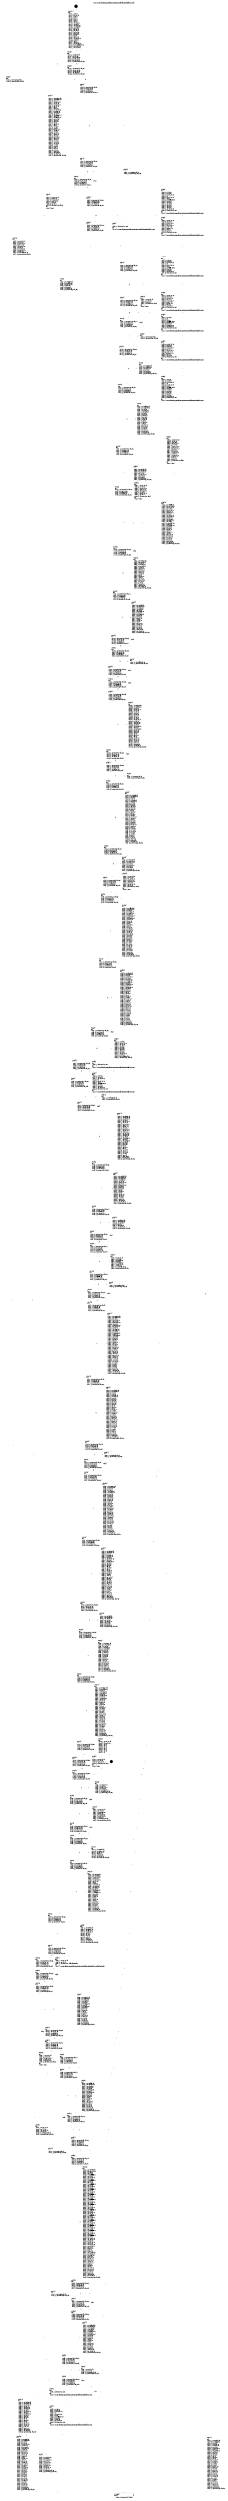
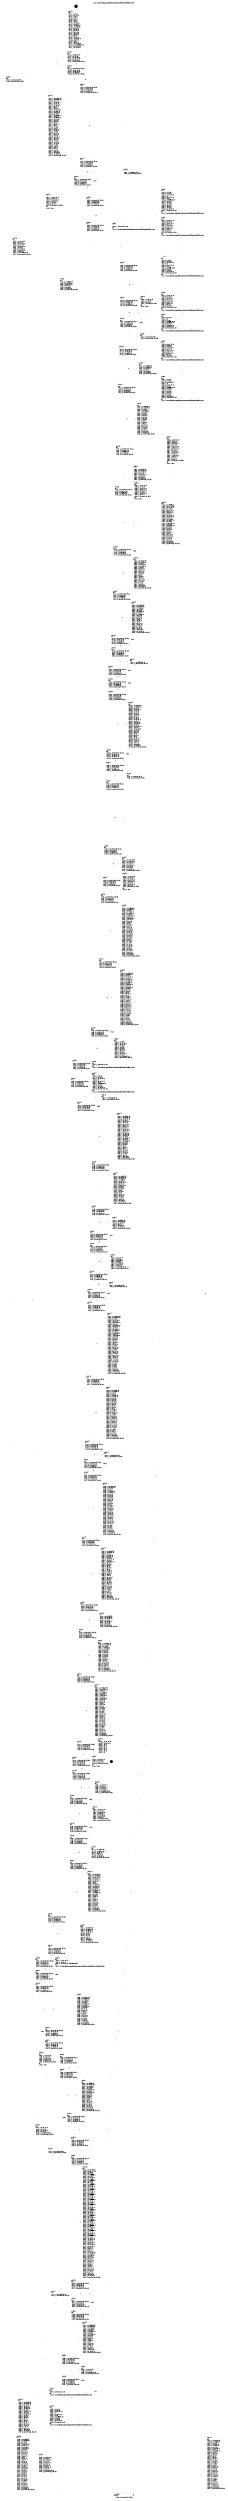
node "0x401d3f [137]": removed
